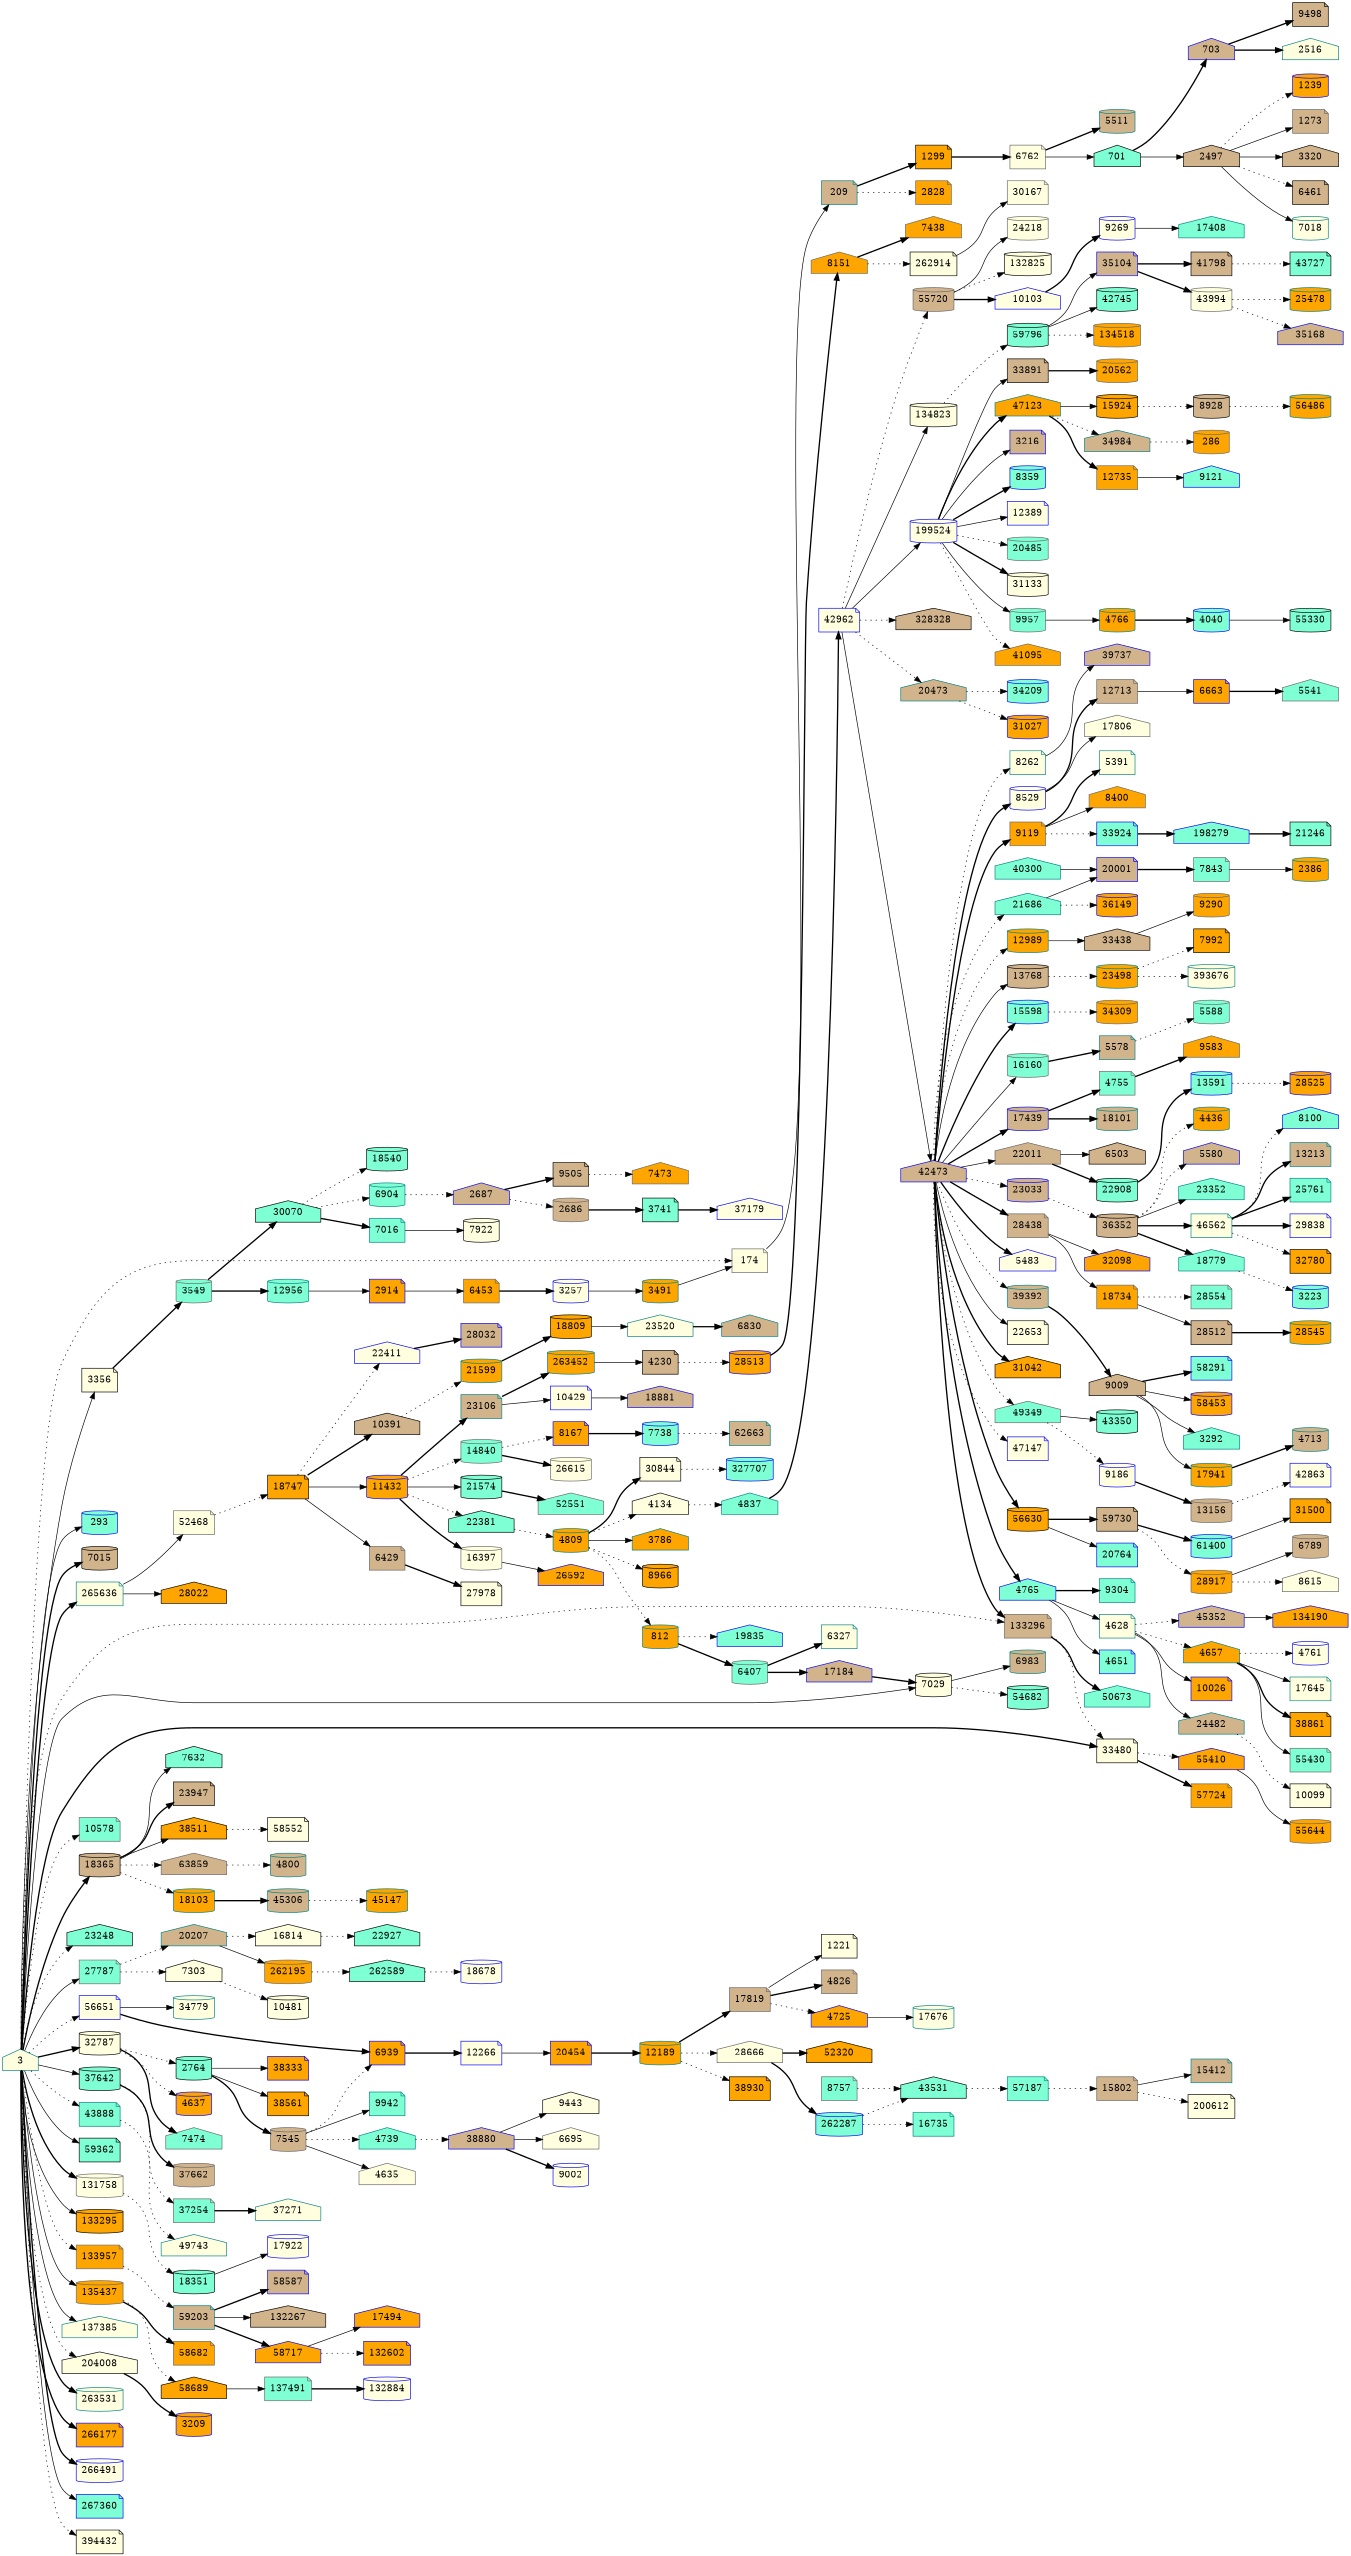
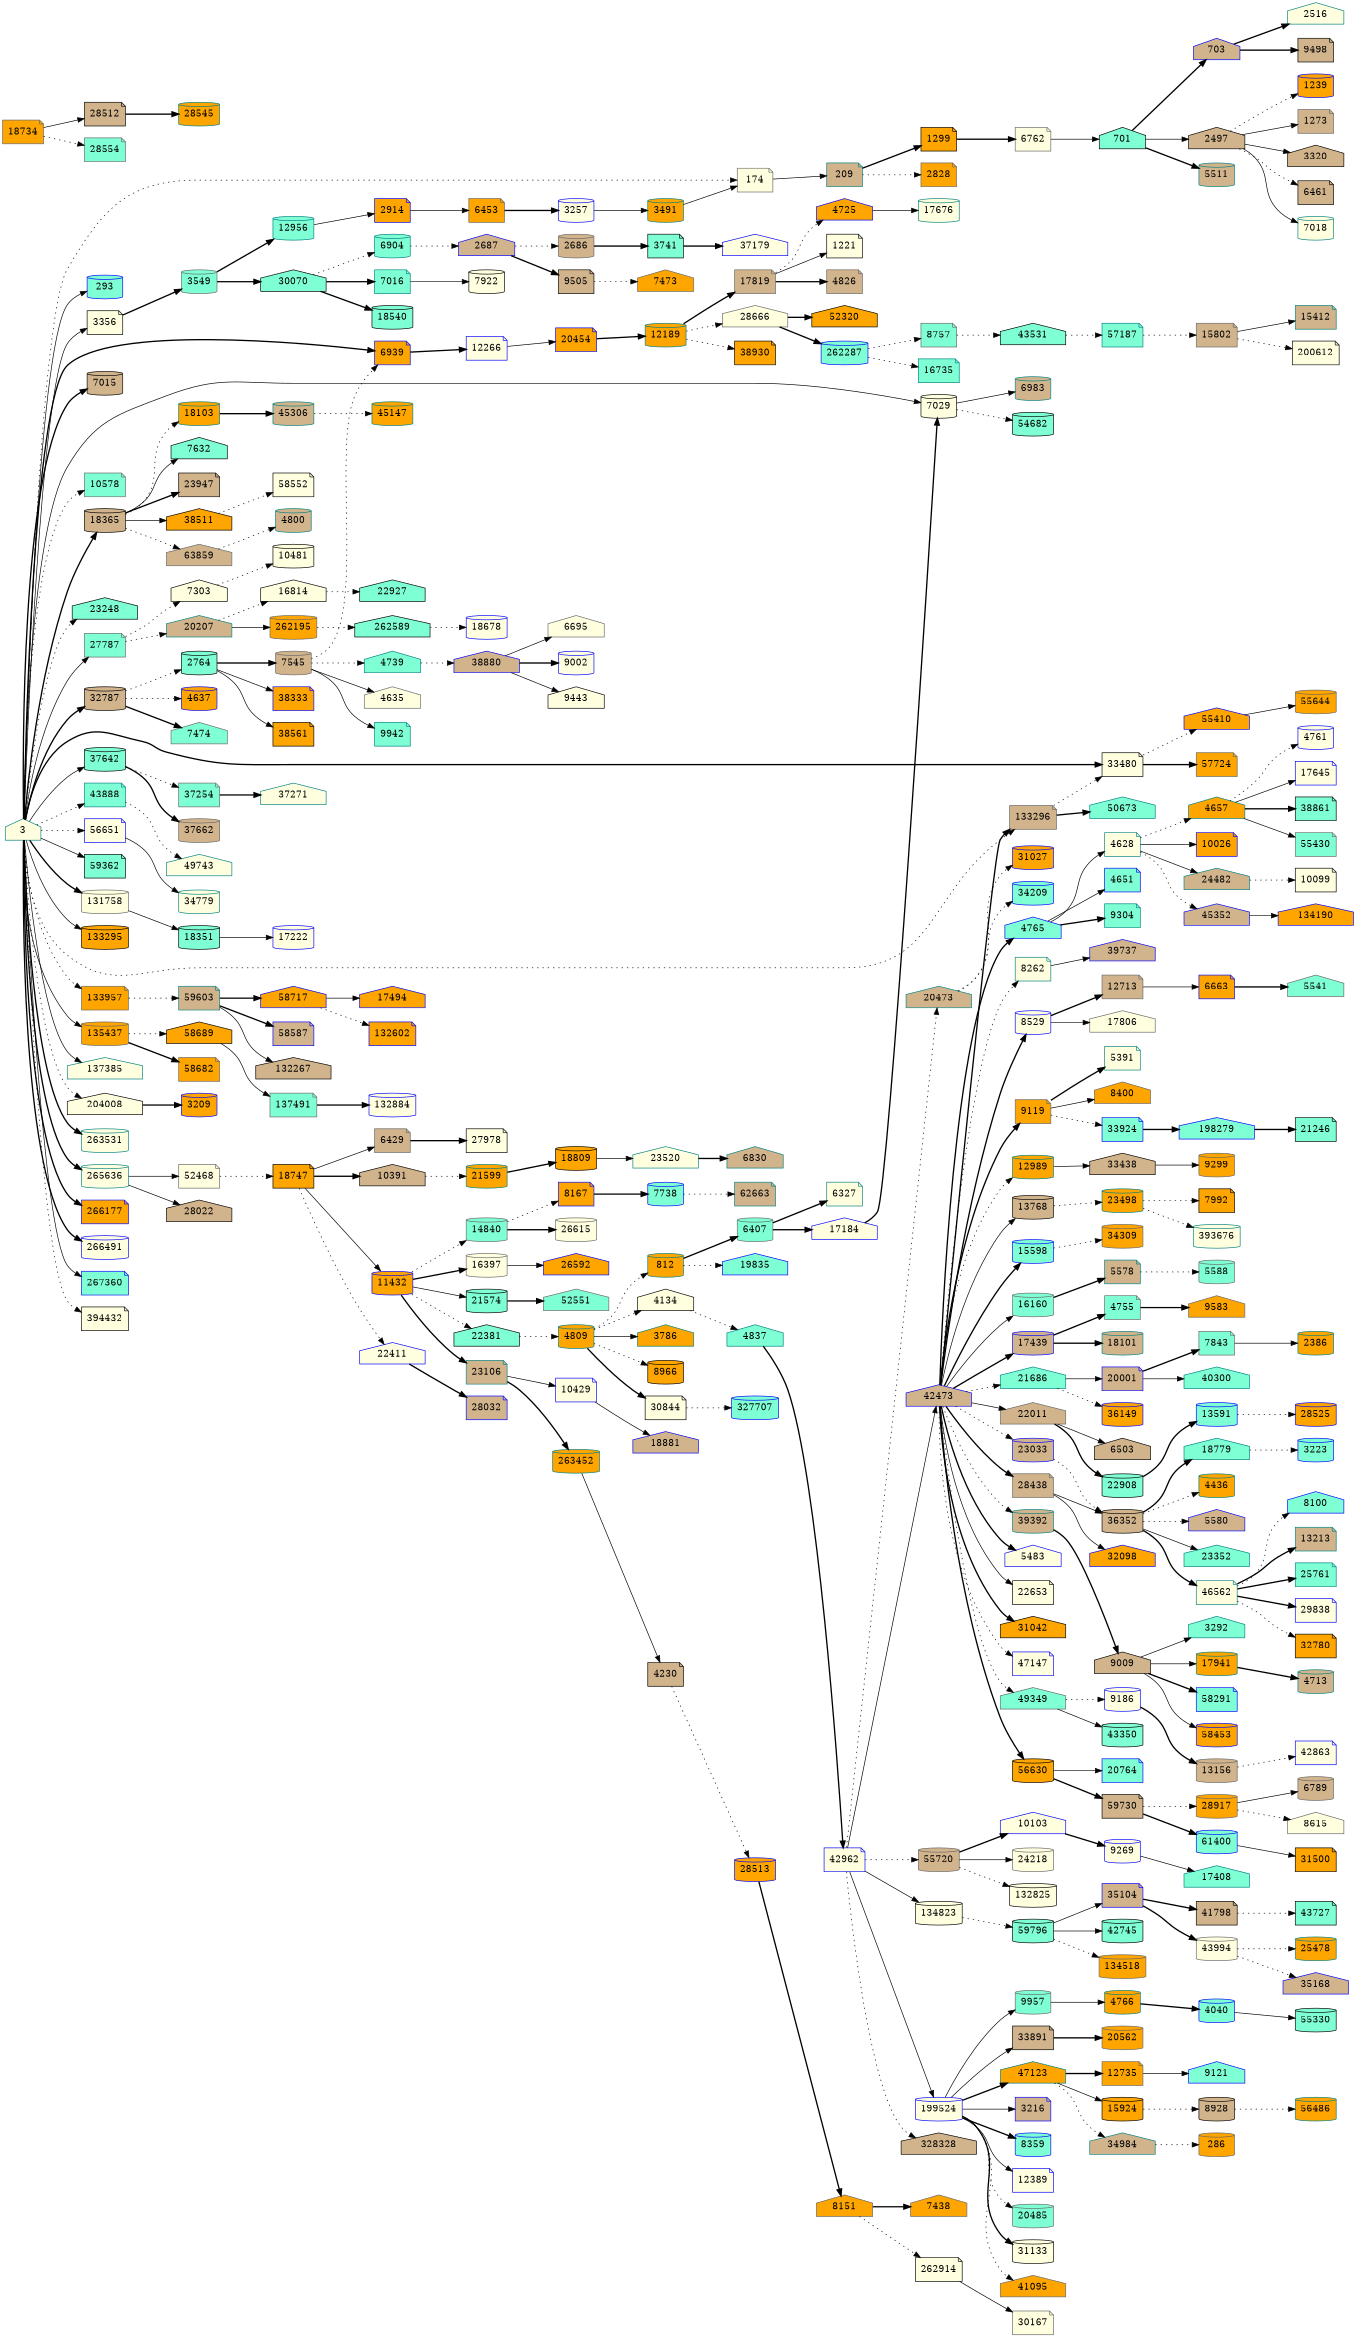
edge "6762" -> "5511": now "701" -> "5511"
edge "40300" -> "20001": reversed
node "9290": label "9290" -> "9299"
edge "30070" -> "18540": style dotted -> bold
edge "28438" -> "18734": now "28438" -> "36352"
node "265636": shape note -> cylinder
node "28022": fillcolor orange -> tan
node "17184": fillcolor tan -> lightyellow
node "17645": color teal -> blue
node "38861": fillcolor orange -> aquamarine
edge "56651" -> "6939": now "3" -> "6939"
node "32787": fillcolor lightyellow -> tan
edge "262287" -> "43531": now "262287" -> "8757"
edge "131758" -> "18351": style dotted -> solid
node "17922": label "17922" -> "17222"
node "59203": label "59203" -> "59603"
